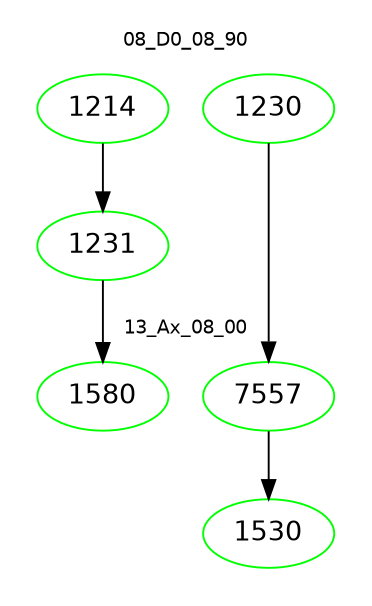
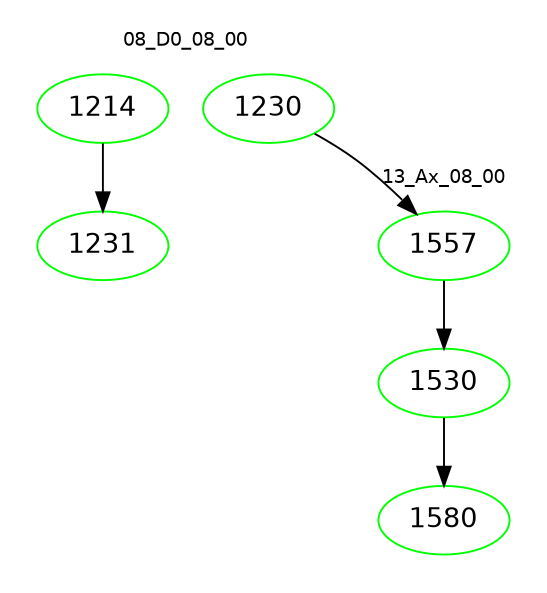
cluster "08_D0_08_90": label "08_D0_08_90" -> "08_D0_08_00"
edge "1231" -> "1580": now "1530" -> "1580"
node "7557": label "7557" -> "1557"
